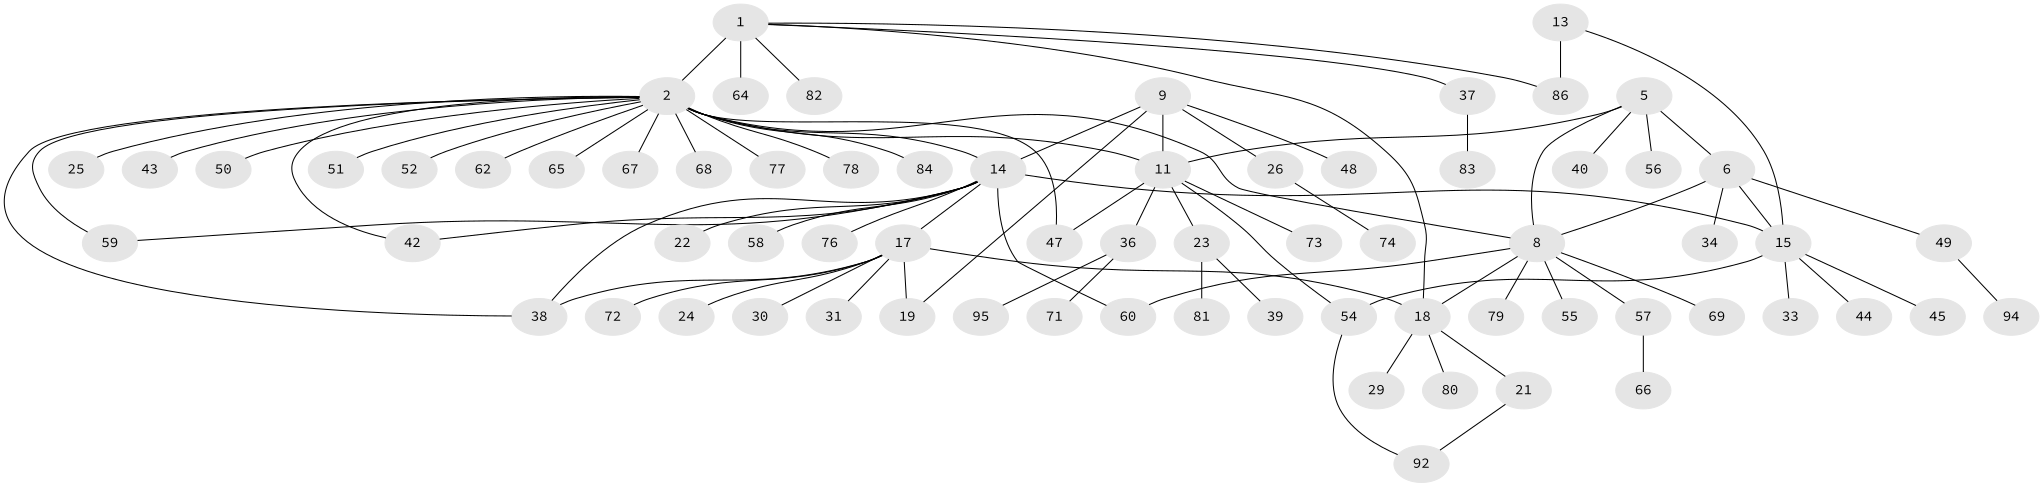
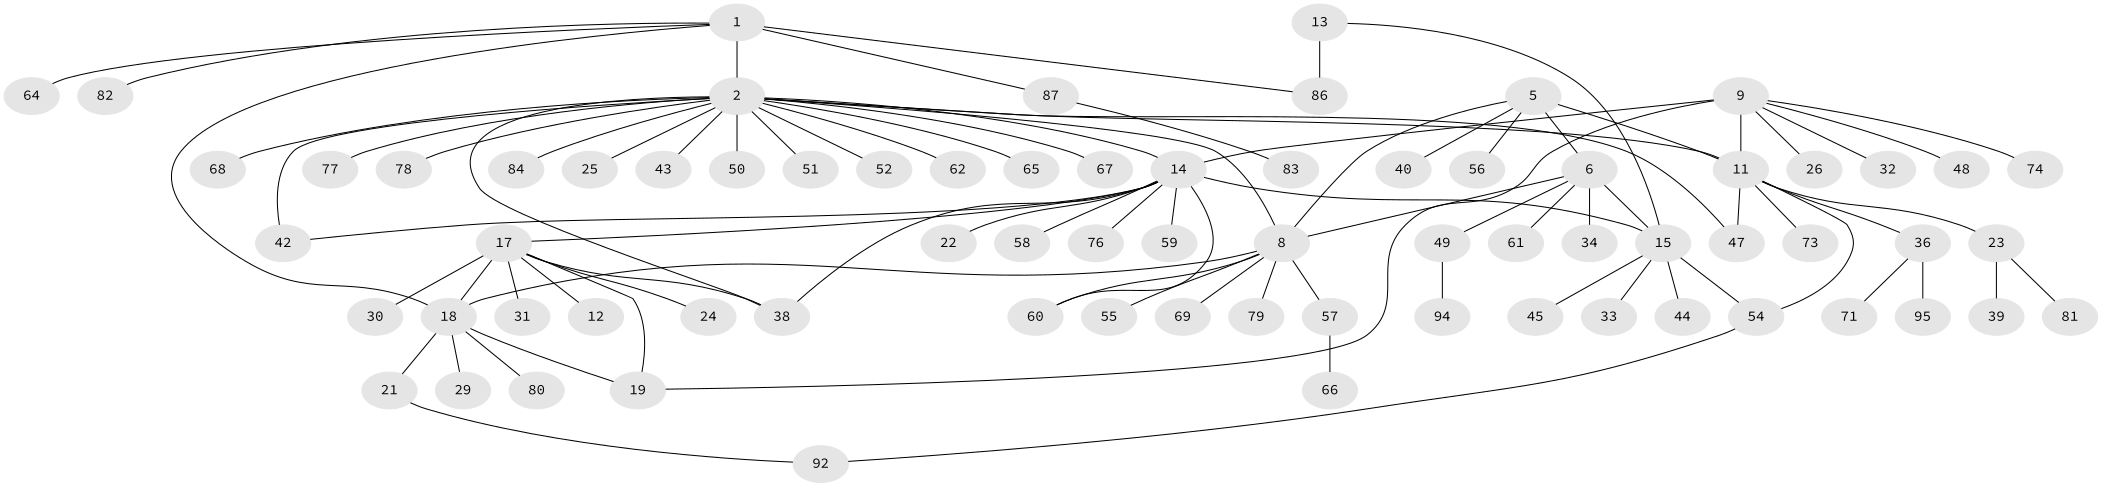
node "37": label "37" -> "87"
edge "2" -- "59": removed
node "32": added
edge "26" -- "74": now "9" -- "74"
node "61": added
node "72": label "72" -> "12"
edge "18" -- "19": added
